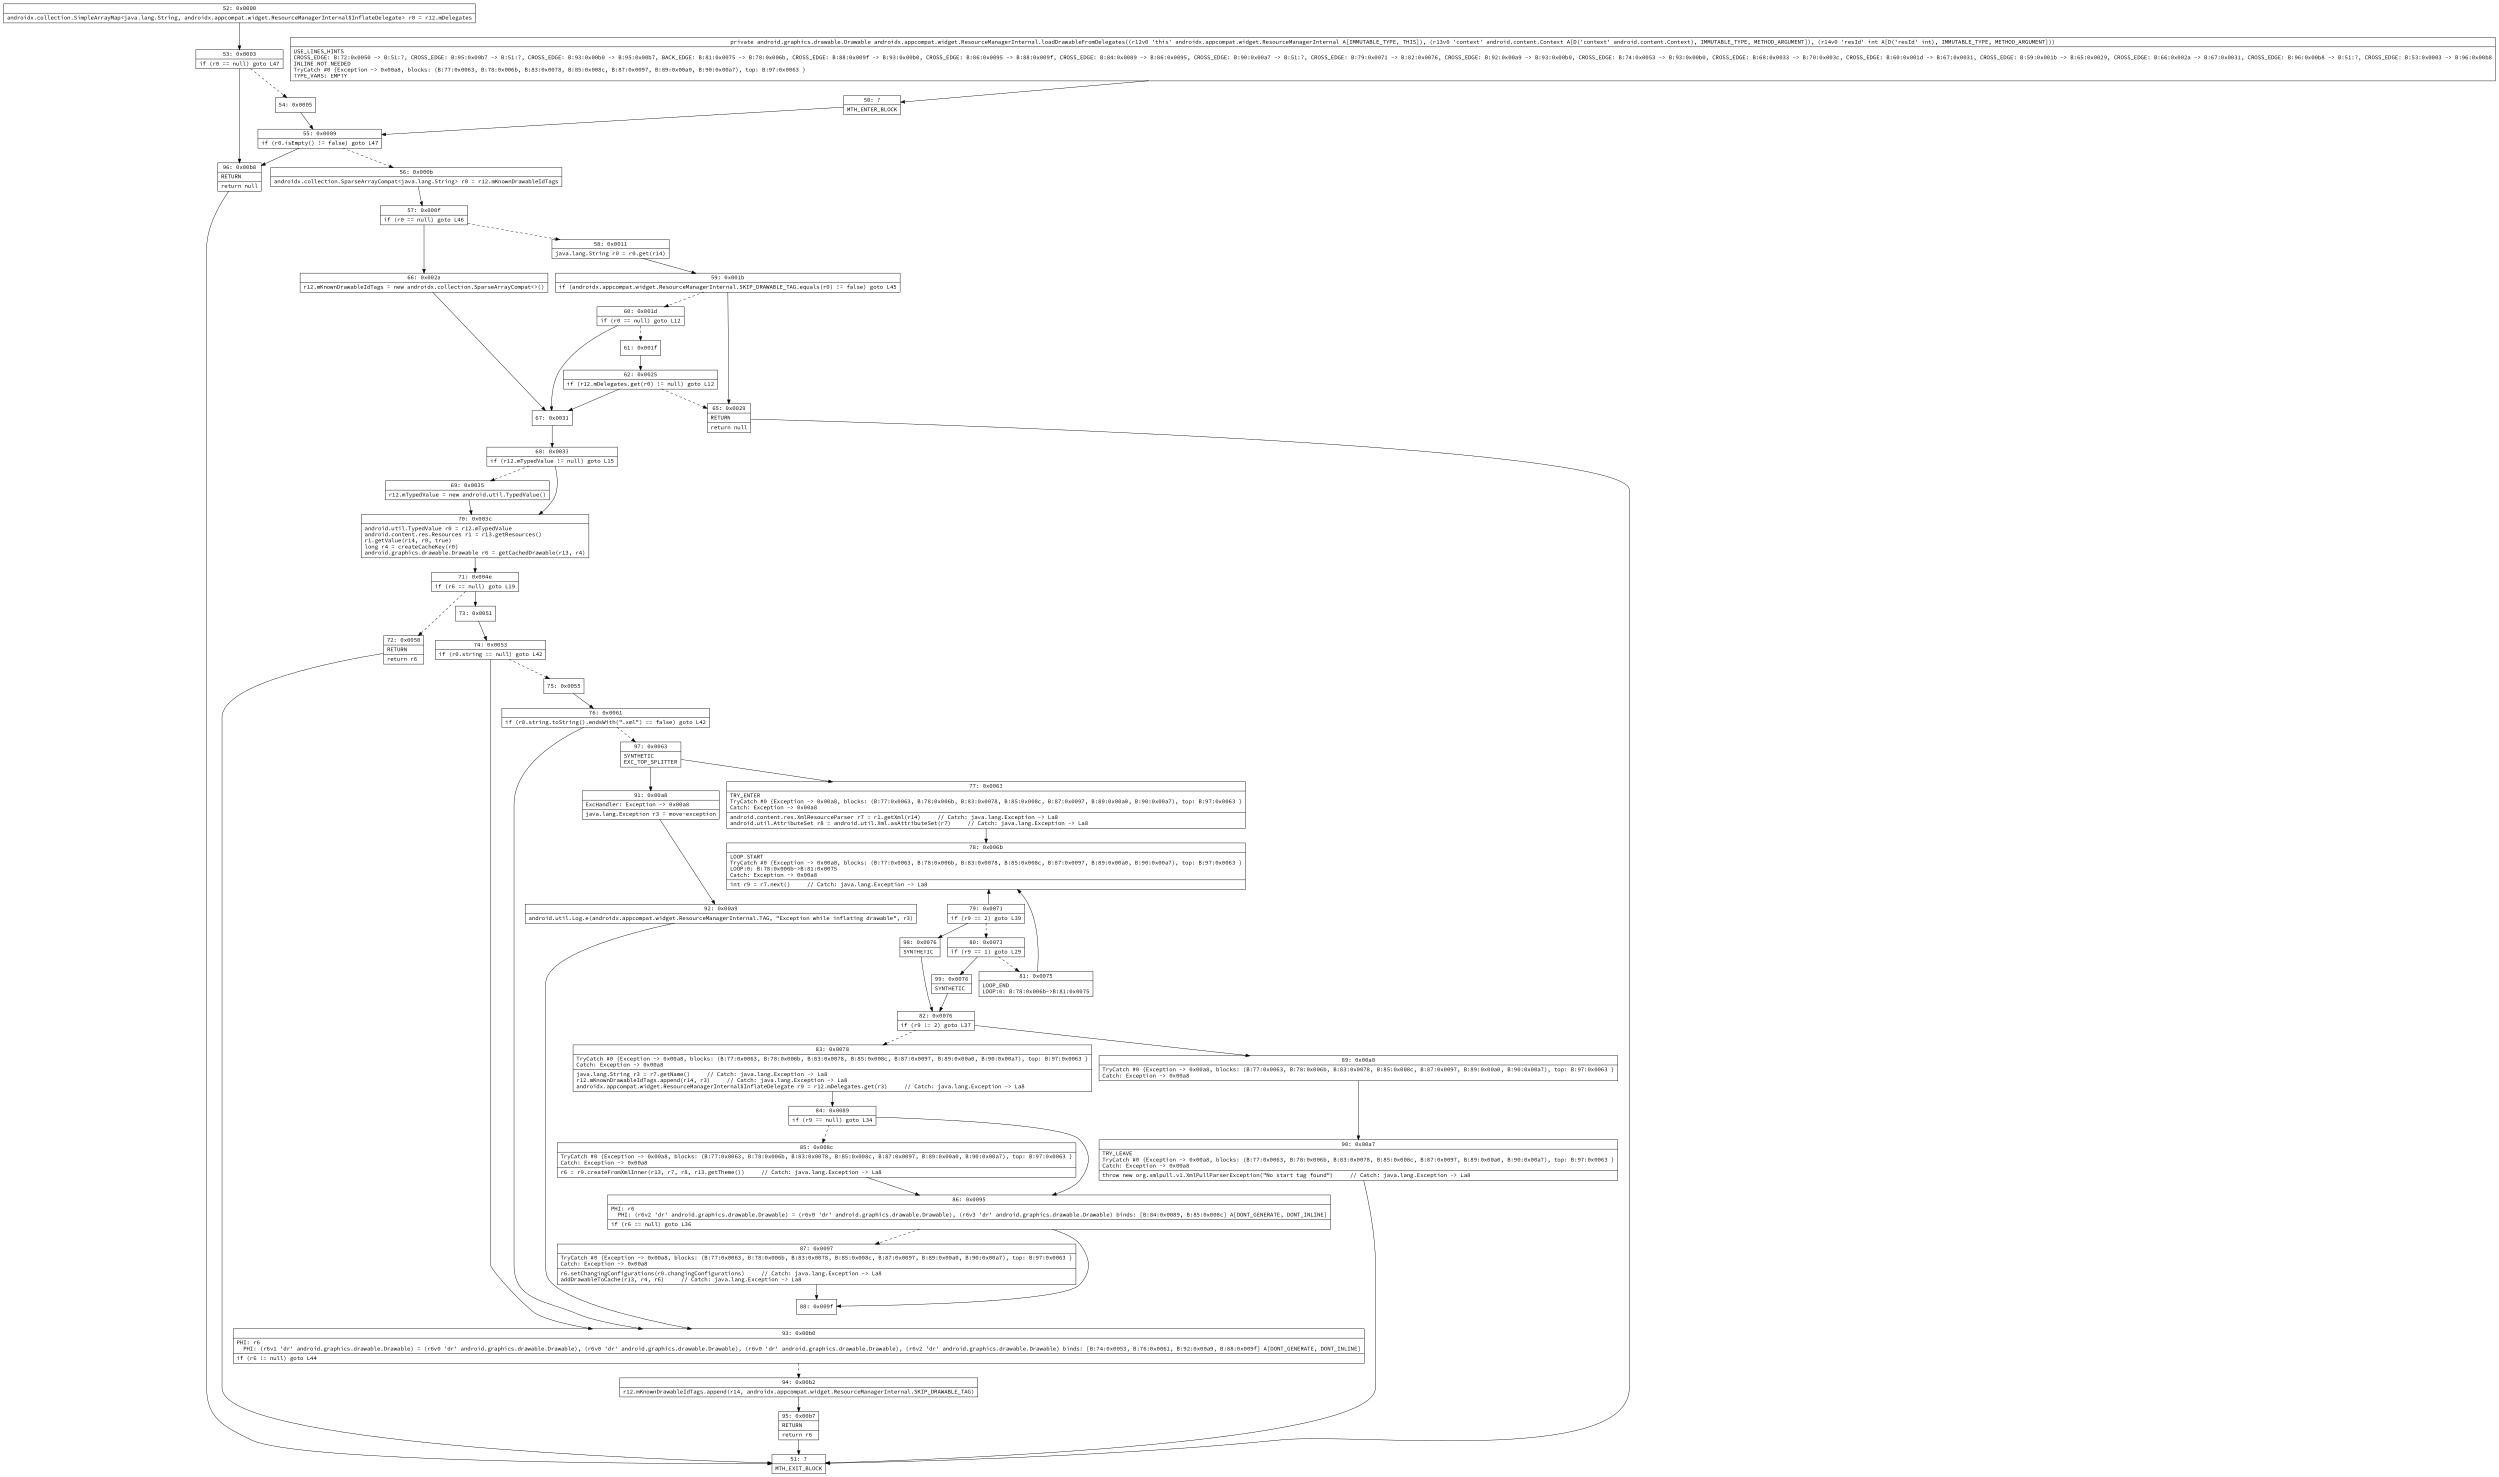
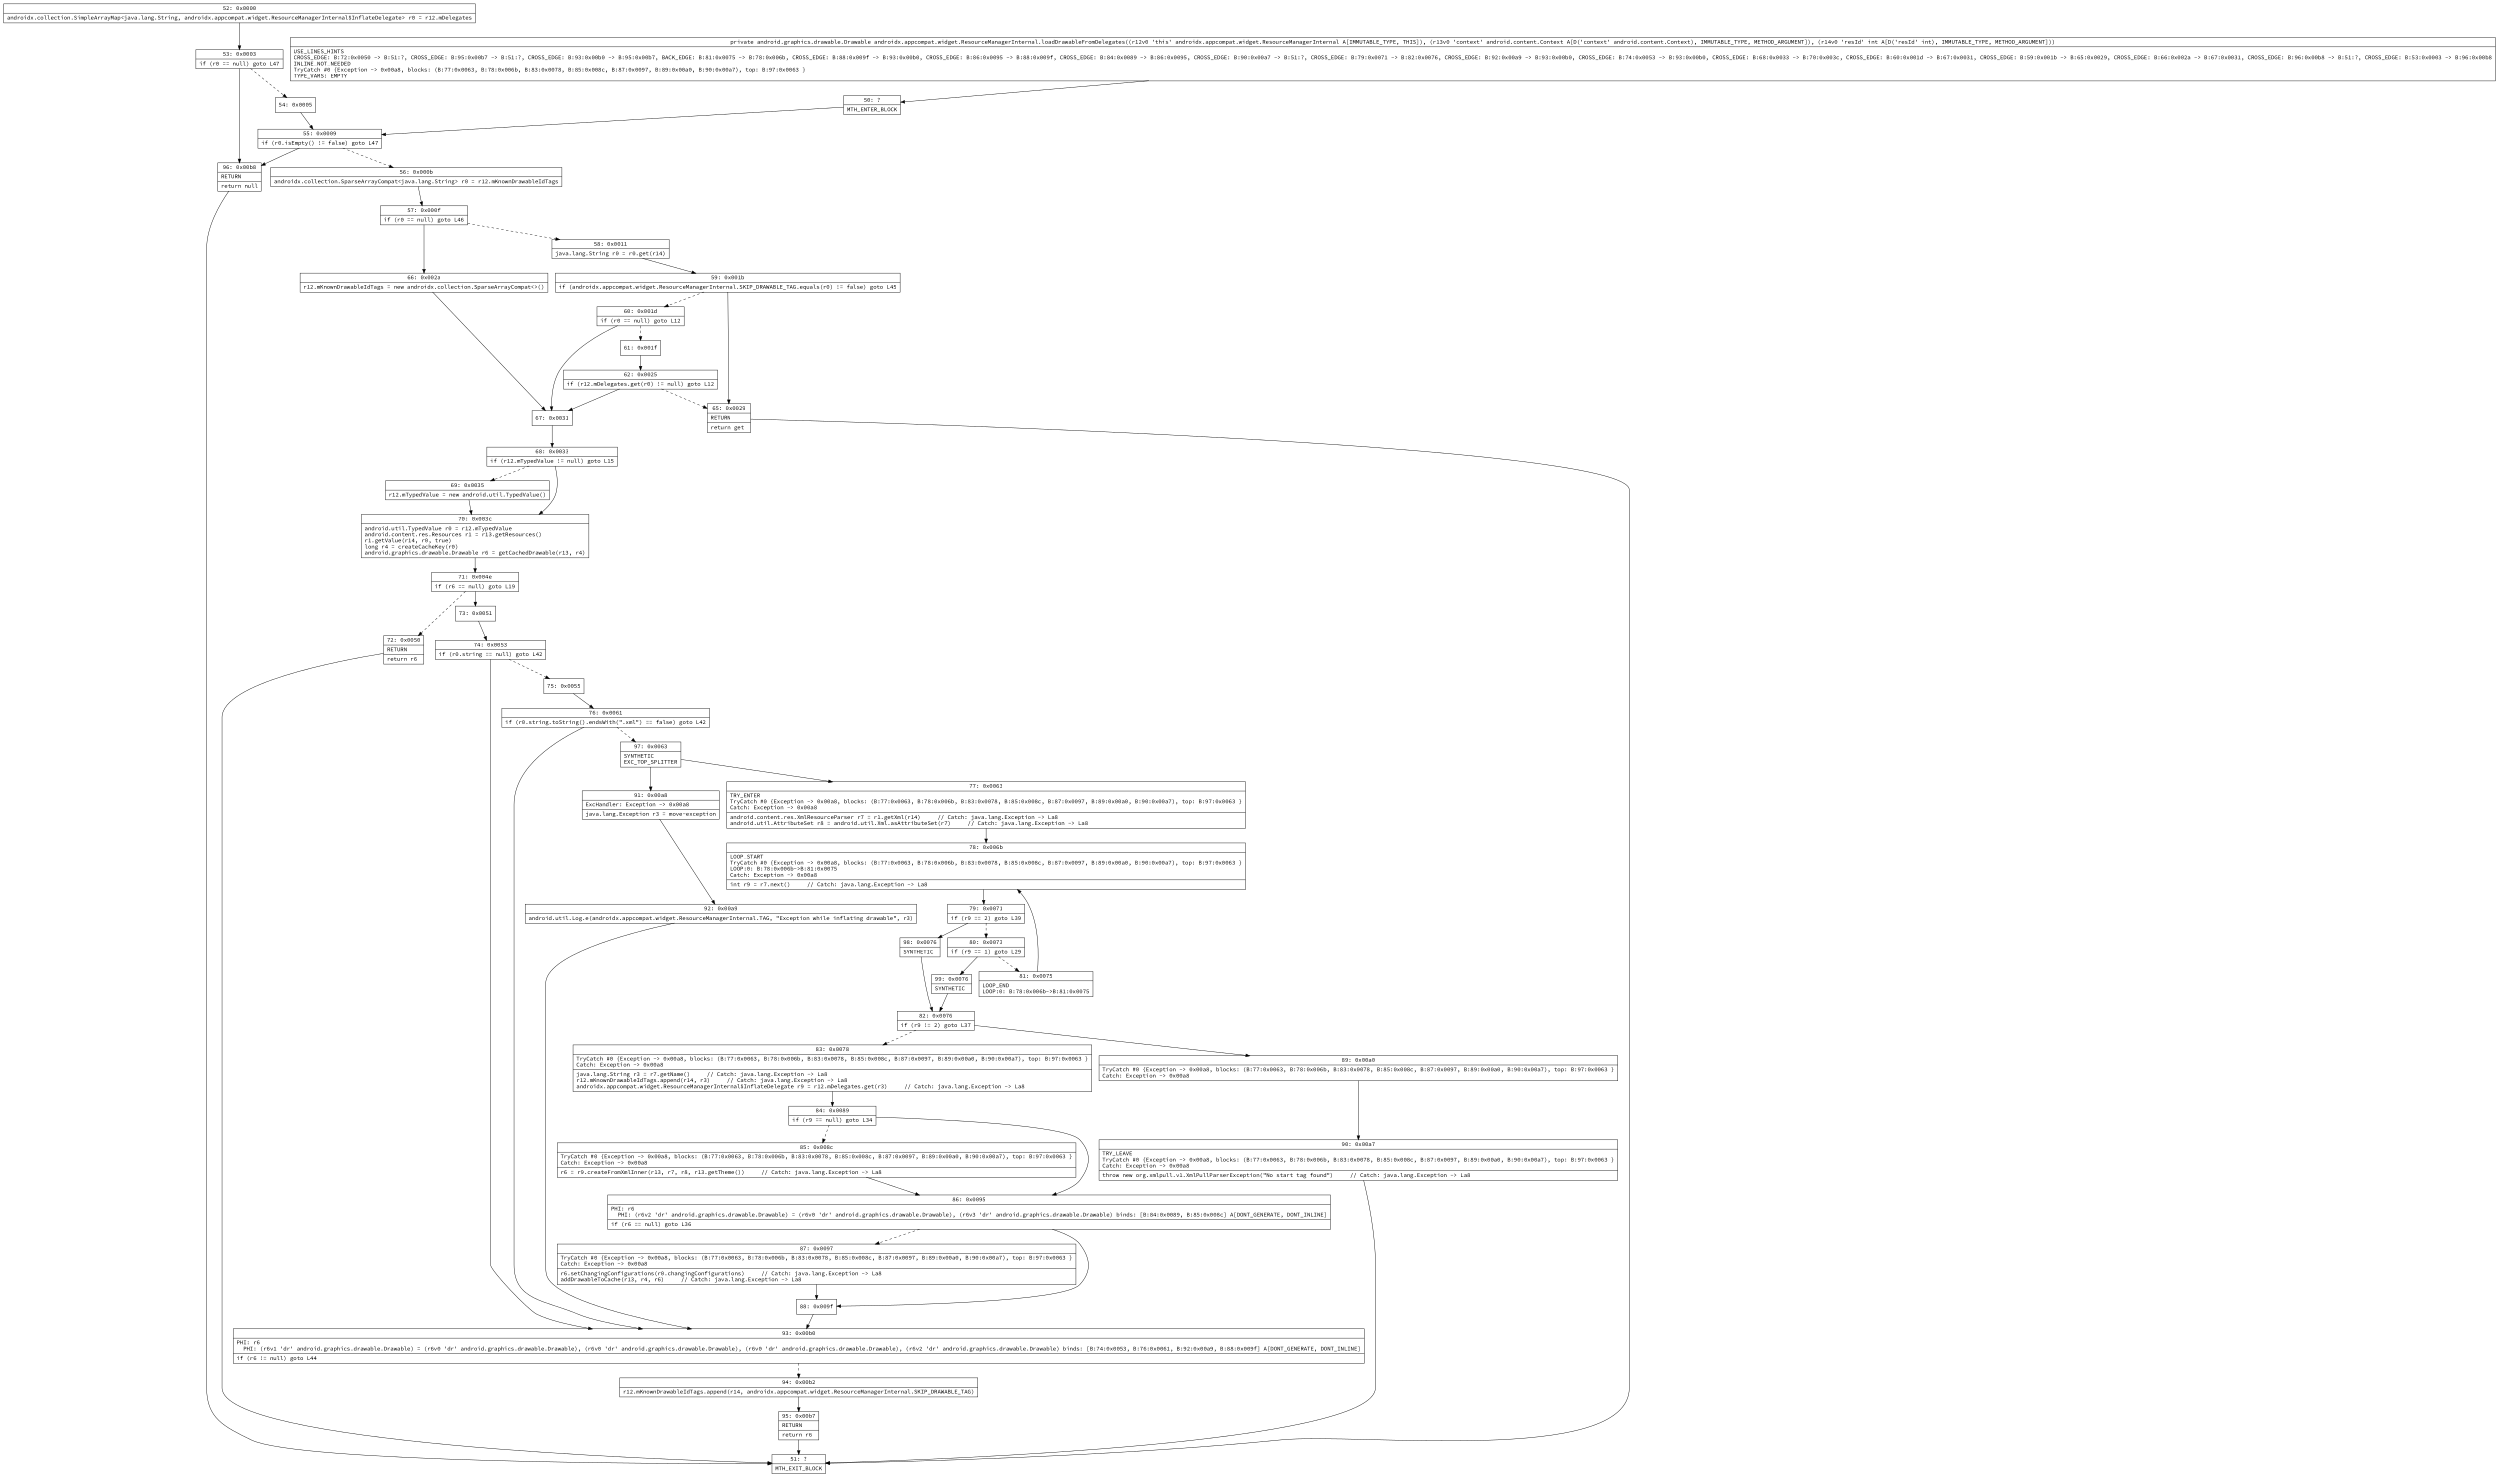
node "65: 0x0029": text "return null" -> "return get"
edge "79: 0x0071" -> "78: 0x006b": reversed
edge "88: 0x009f" -> "93: 0x00b0": added
